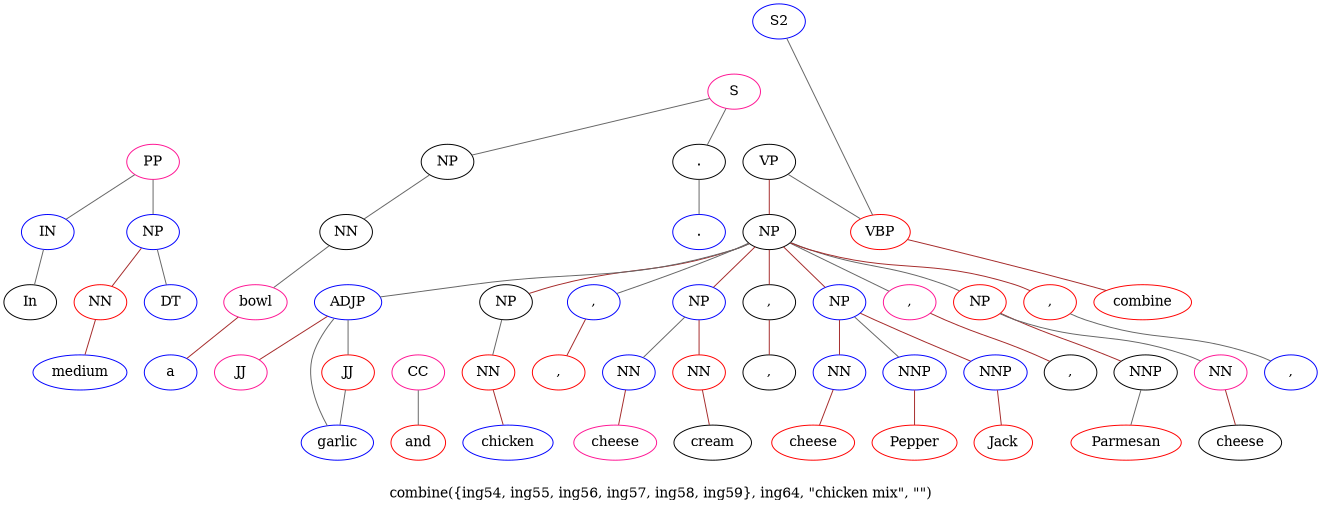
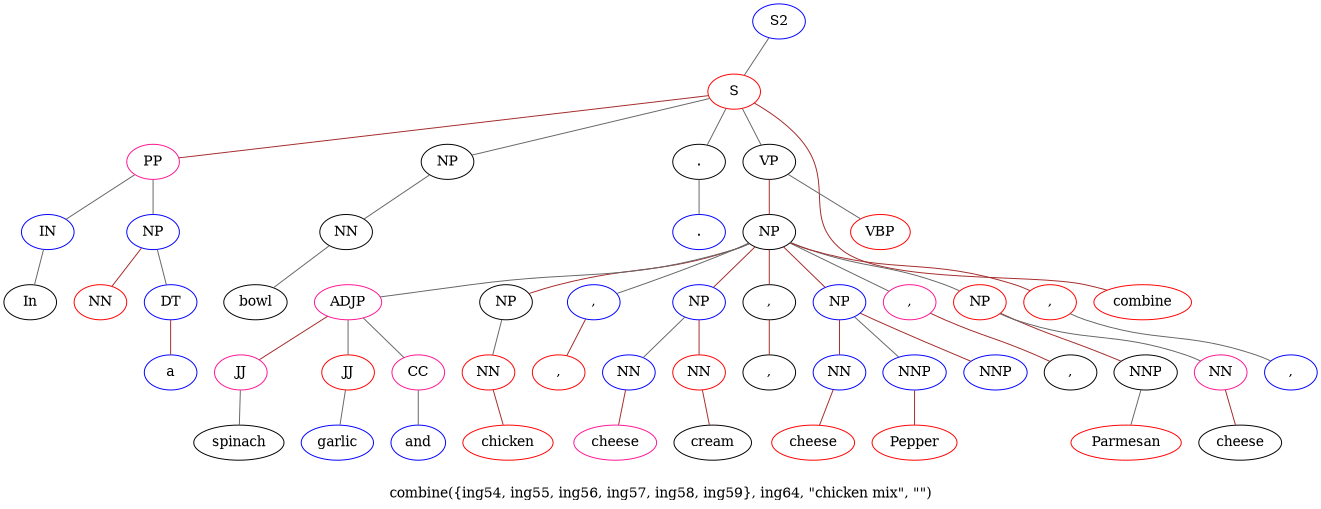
node "S": color deeppink -> red
edge "S" -- "PP": added
edge "S" -- "VP": added
edge "S2" -- "VBP": now "S2" -- "S"
edge "VBP" -- "combine": now "S" -- "combine"
node "bowl": color deeppink -> black
node "ADJP": color blue -> deeppink
edge "bowl" -- "a": now "DT" -- "a"
edge "ADJP" -- "garlic": now "ADJP" -- "CC"
node "medium": removed
node "spinach": added
node "and": color red -> blue
node "chicken": color blue -> red
node "Jack": removed
